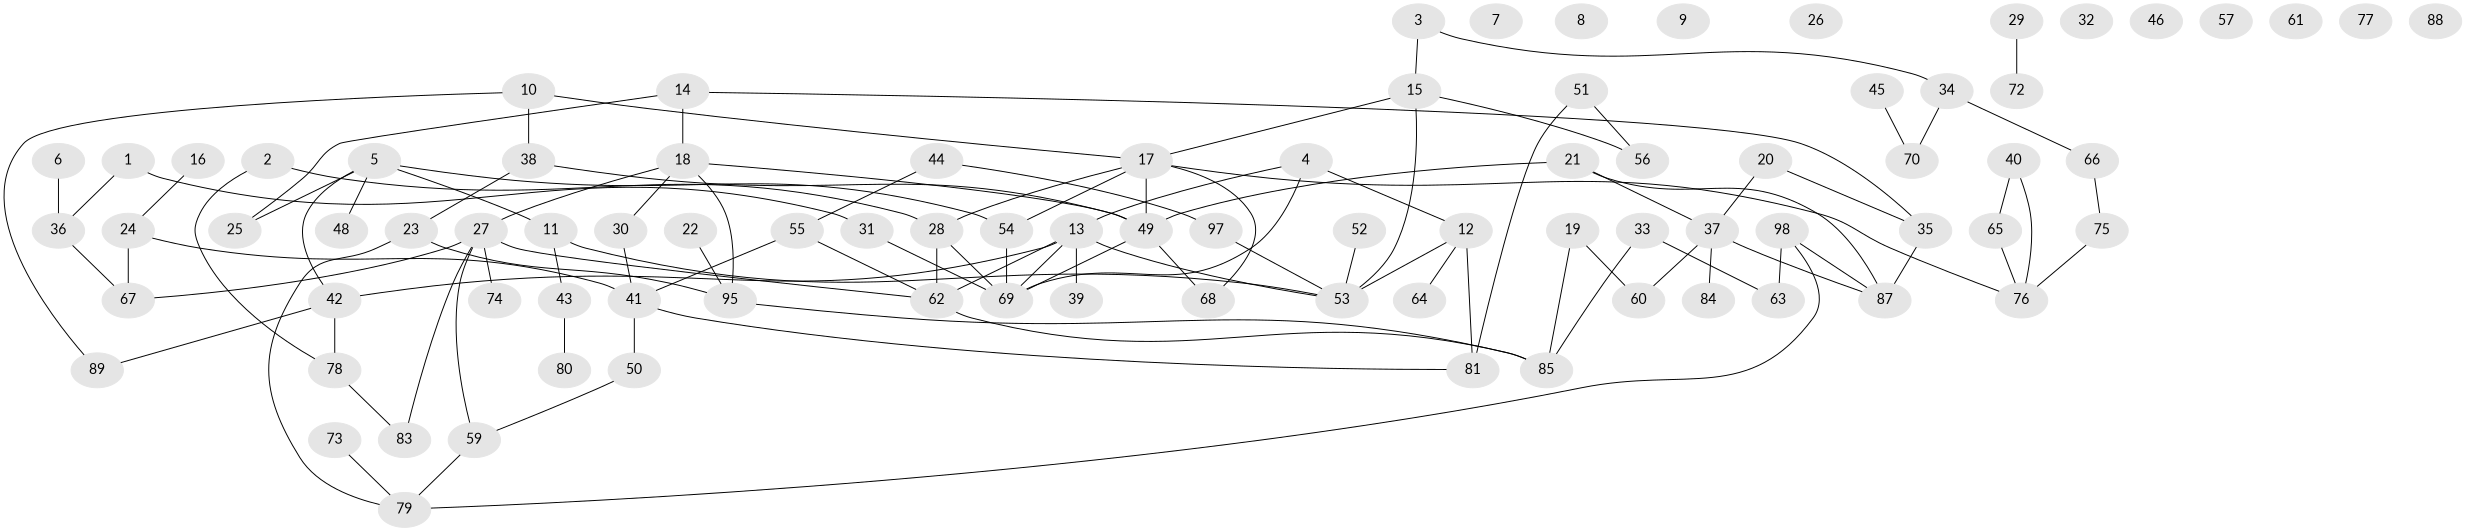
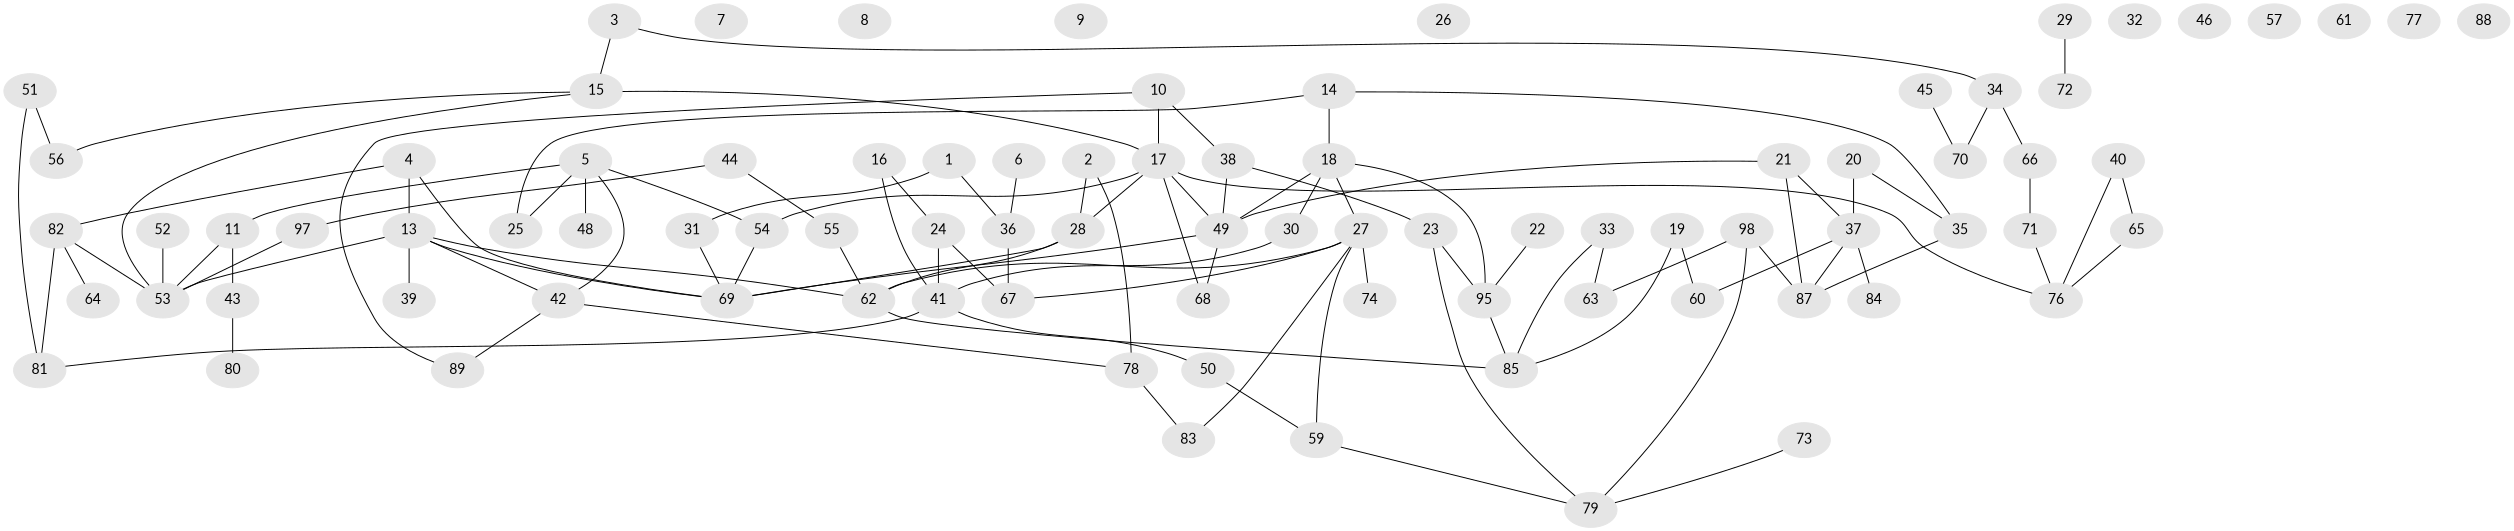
node "12": label "12" -> "82"
node "75": label "75" -> "71"
edge "55" -- "41": now "16" -- "41"
